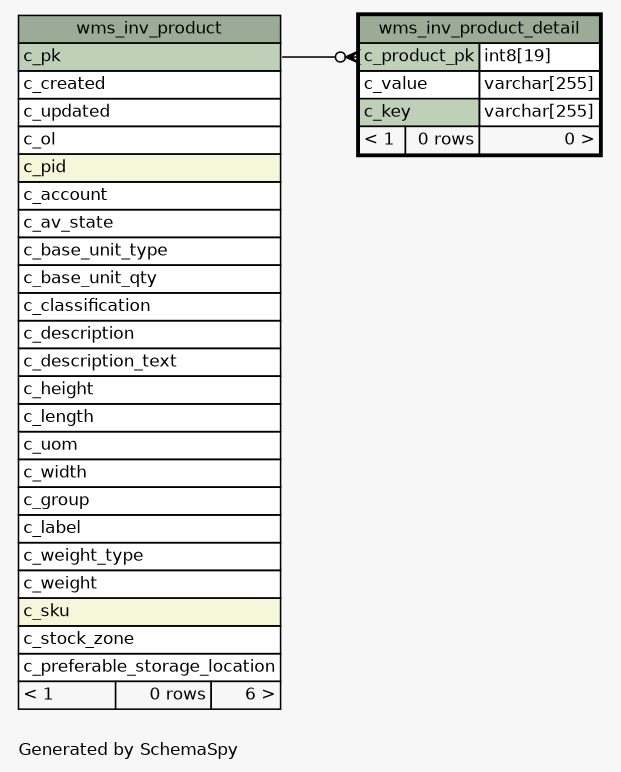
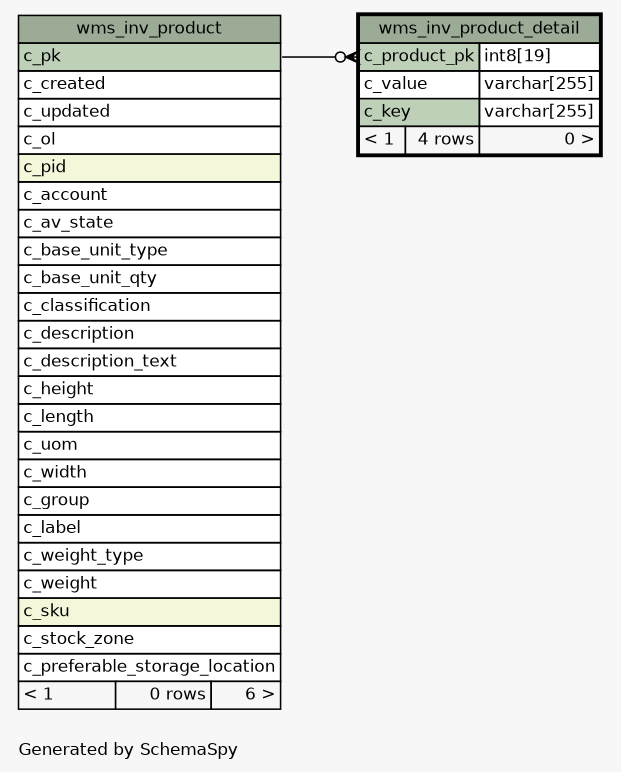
node "wms_inv_product_detail": text "0 rows" -> "4 rows"
